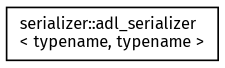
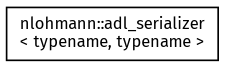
node "serializer::adl_serializer < typename, typename >": label "serializer::adl_serializer < typename, typename >" -> "nlohmann::adl_serializer < typename, typename >"
